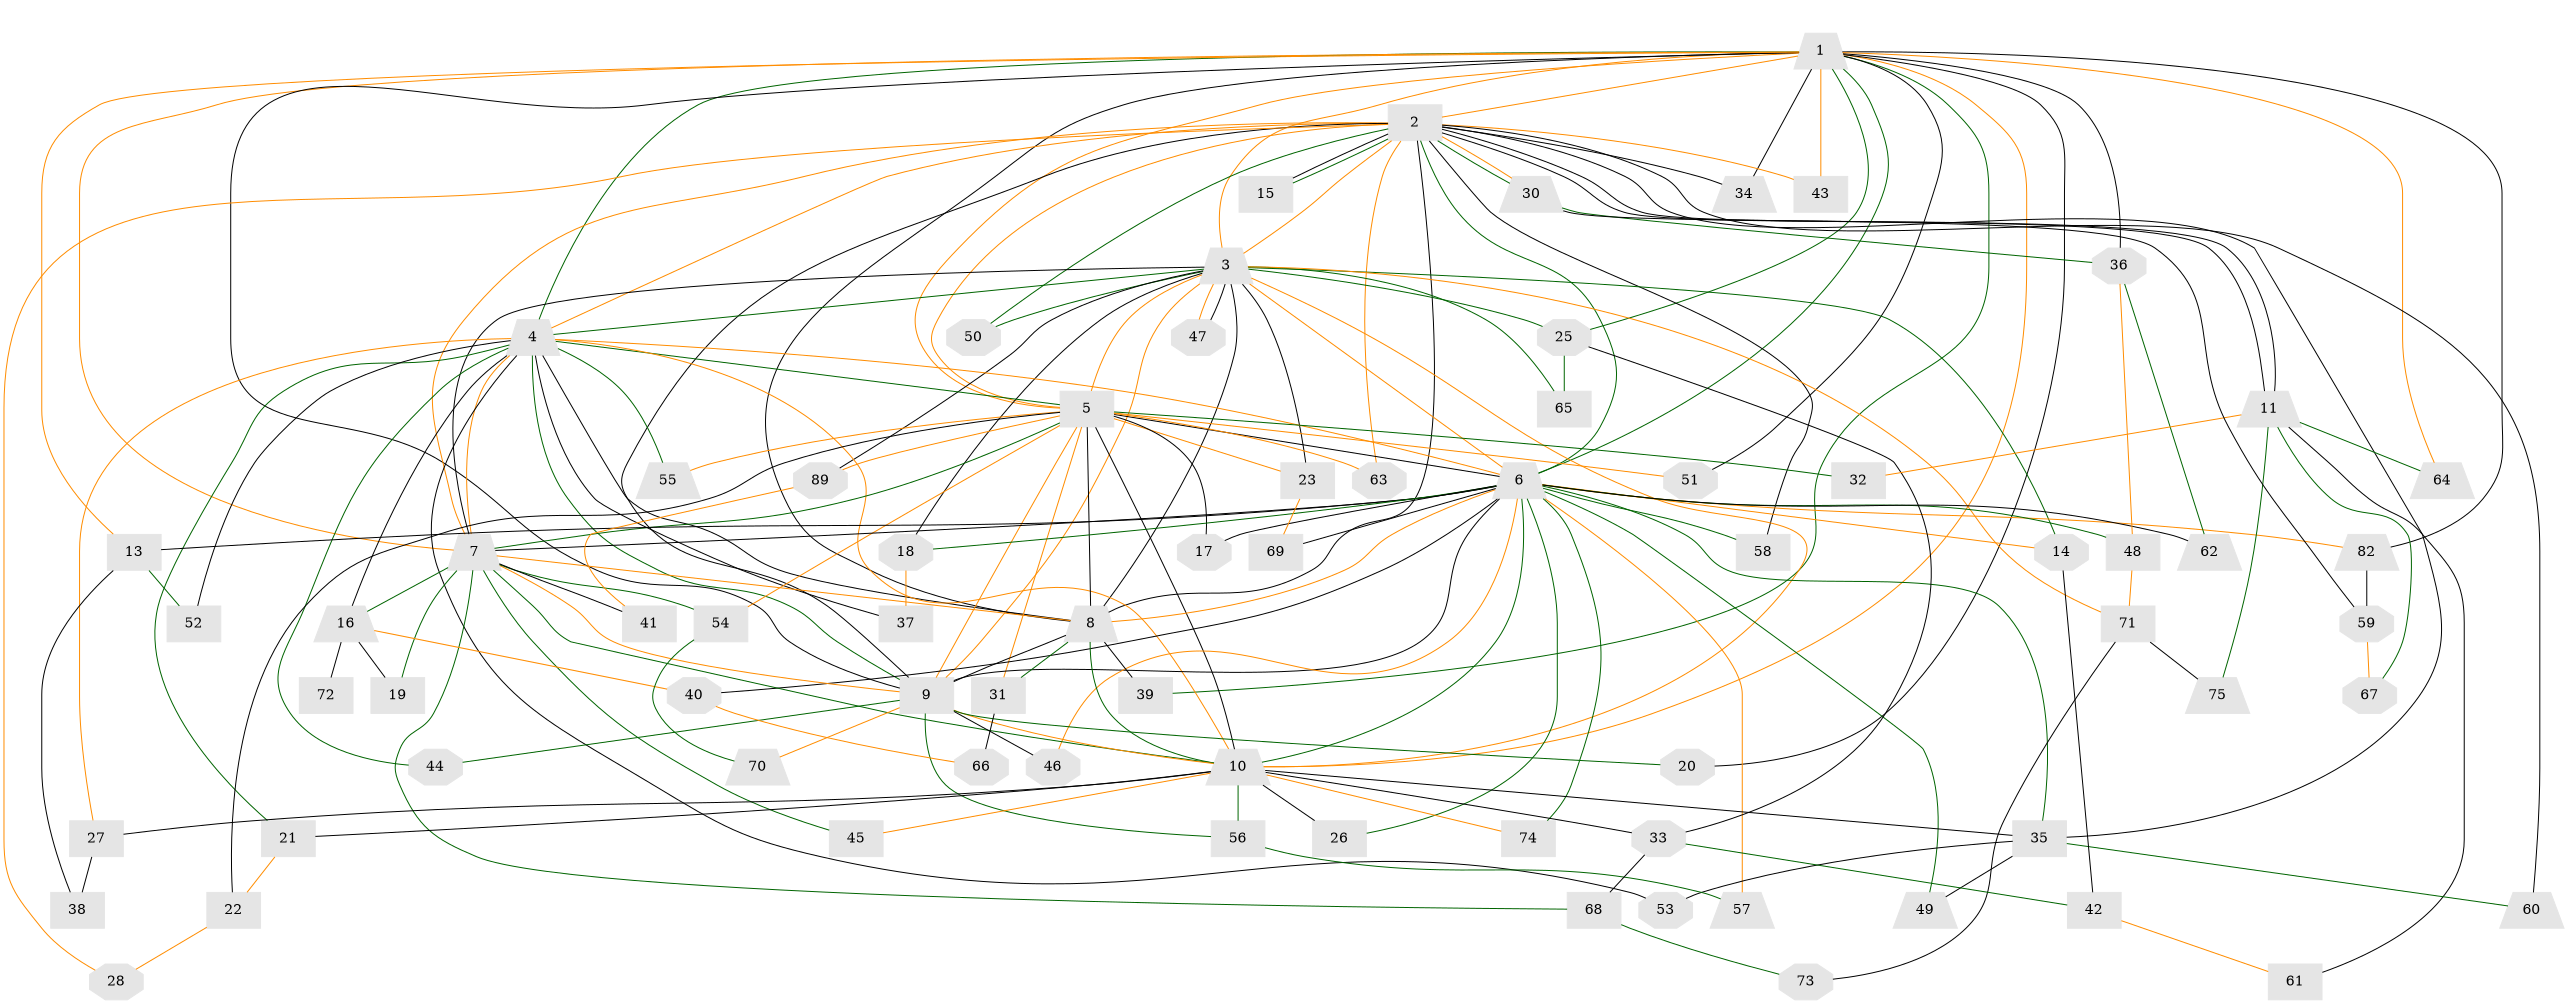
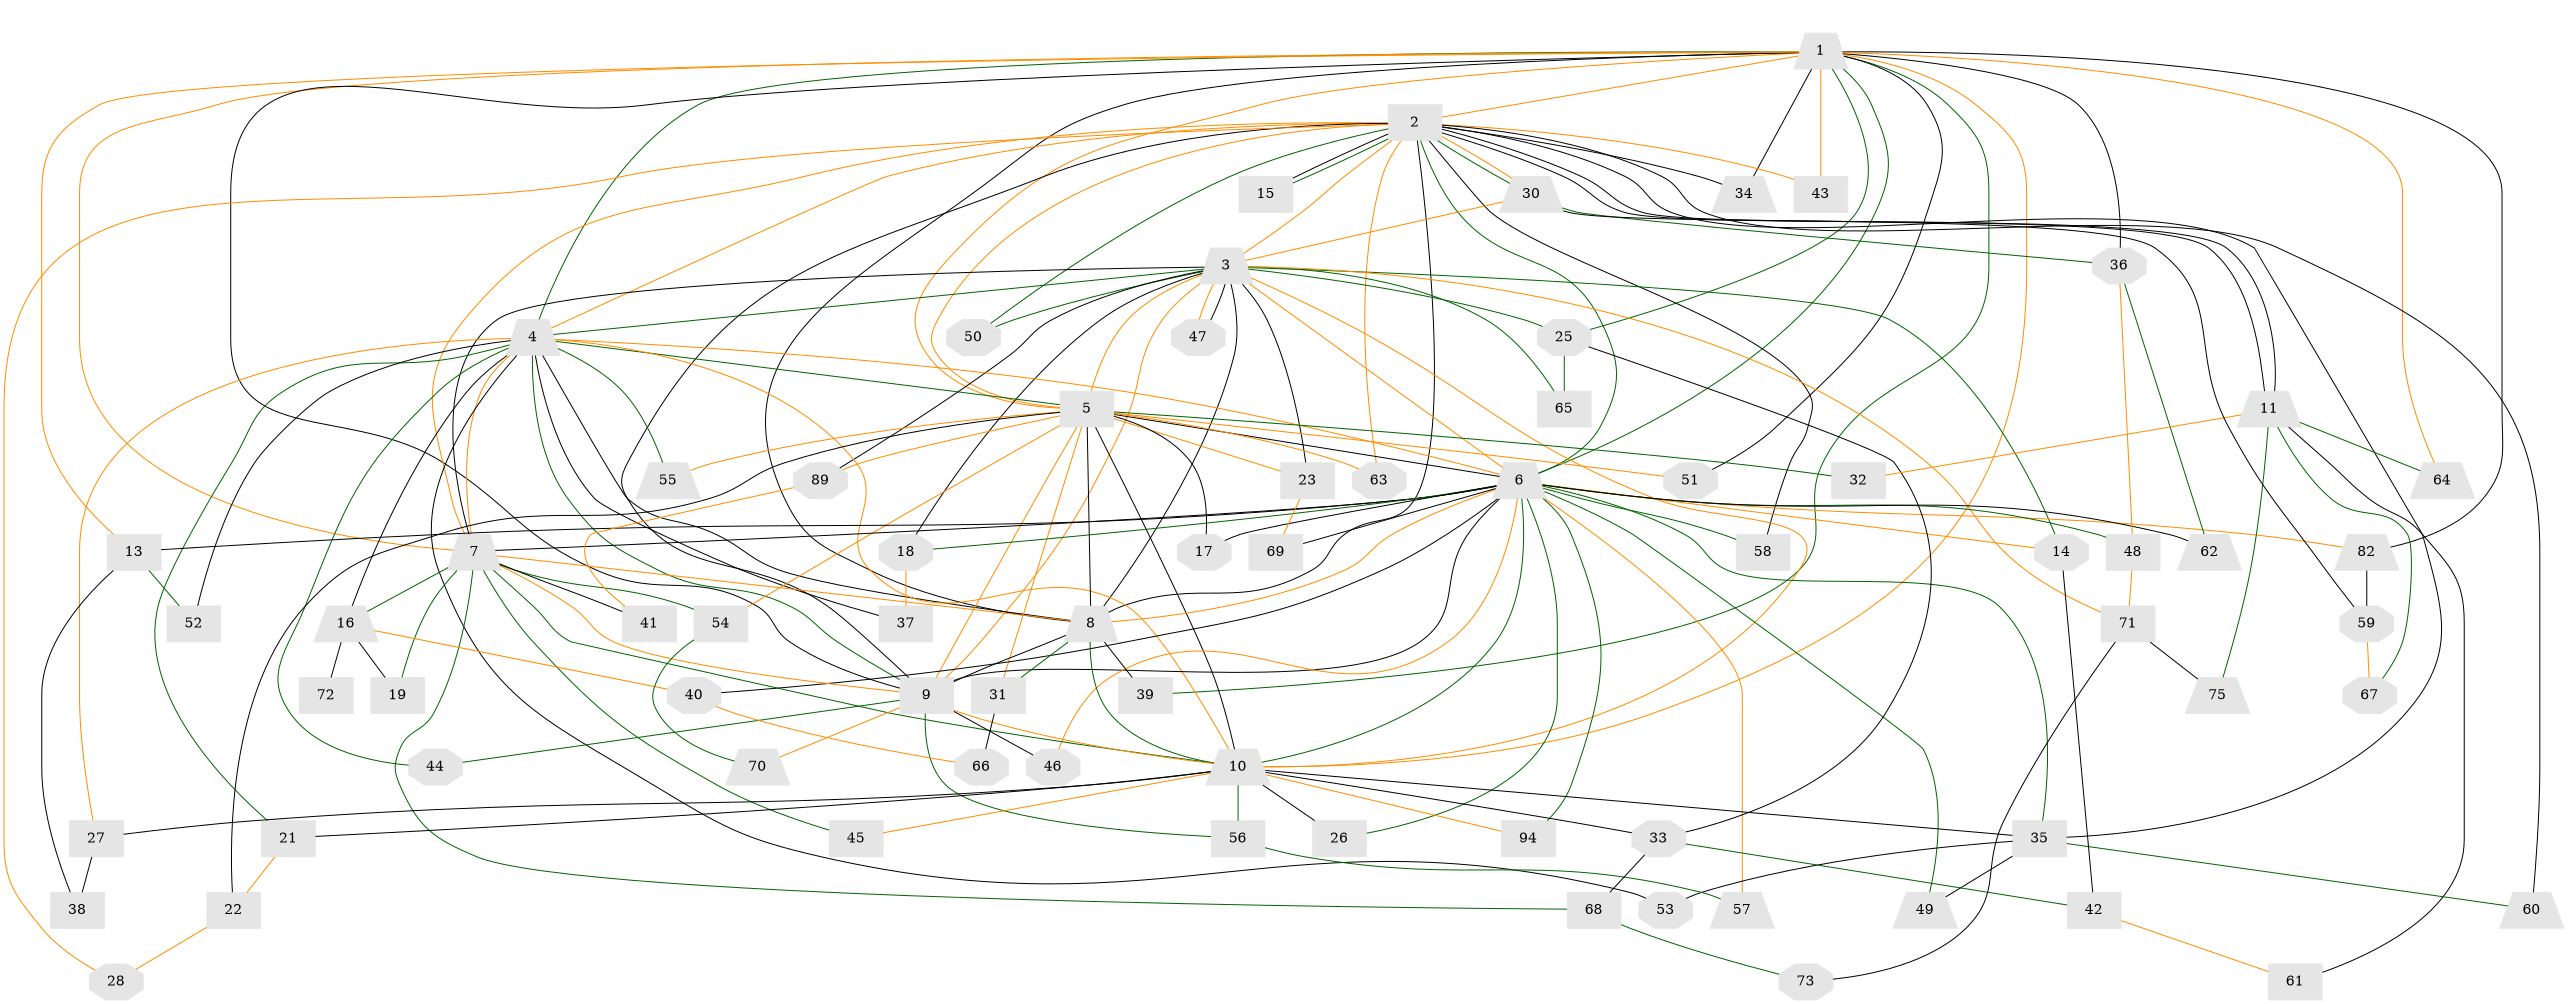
edge "1" -- "3": now "30" -- "3"
edge "5" -- "7": removed
node "20": removed
node "74": label "74" -> "94"
